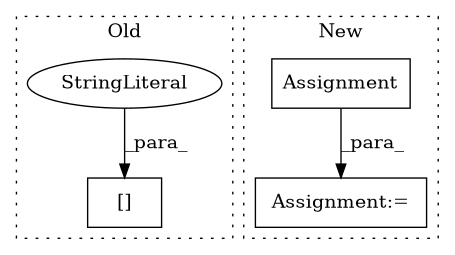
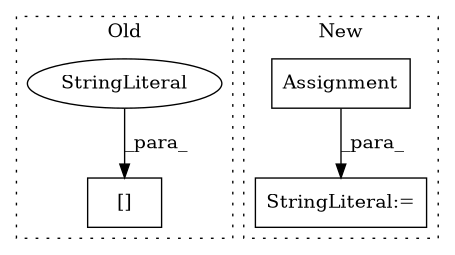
node "Assignment:=": label "Assignment:=" -> "StringLiteral:="
